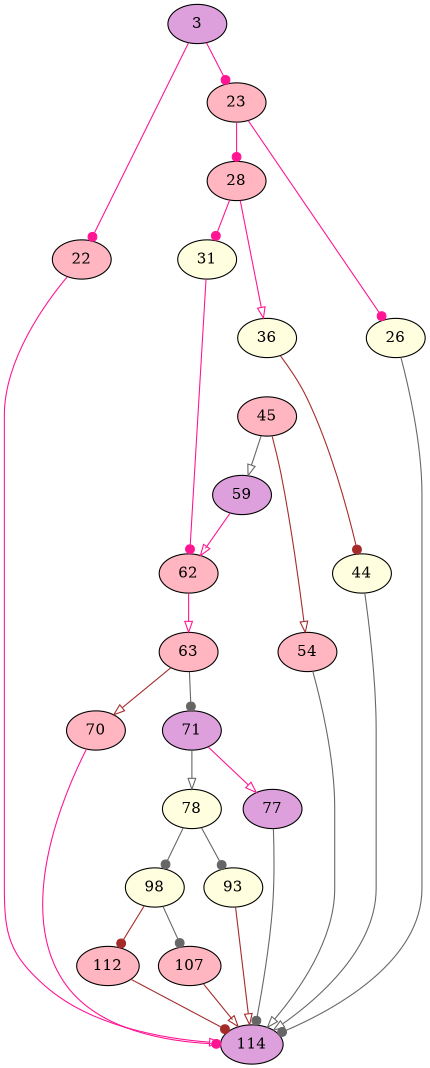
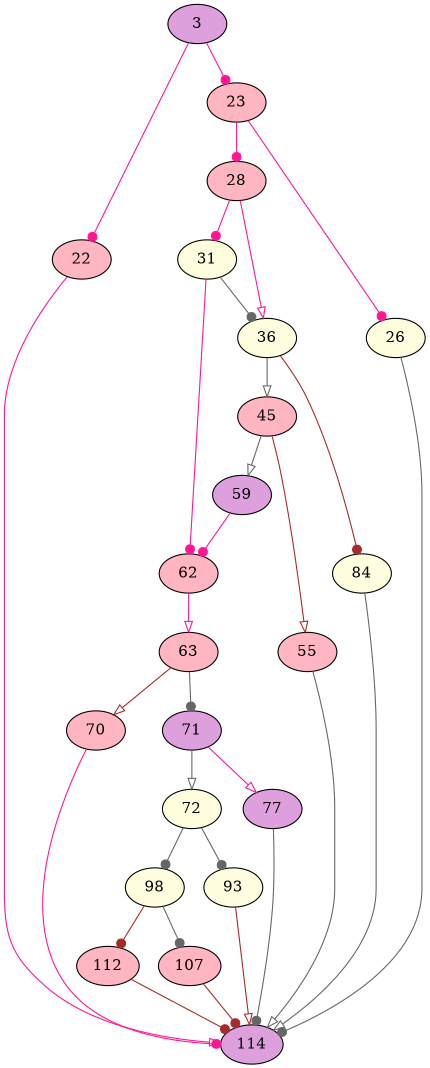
edge "31" -> "36": added
edge "36" -> "45": added
edge "59" -> "62": arrowhead onormal -> dot
node "44": label "44" -> "84"
node "54": label "54" -> "55"
node "78": label "78" -> "72"
edge "107" -> "114": arrowhead onormal -> dot
